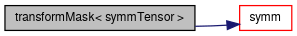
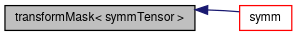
edge "transformMask< symmTensor >" -> "symm": reversed
